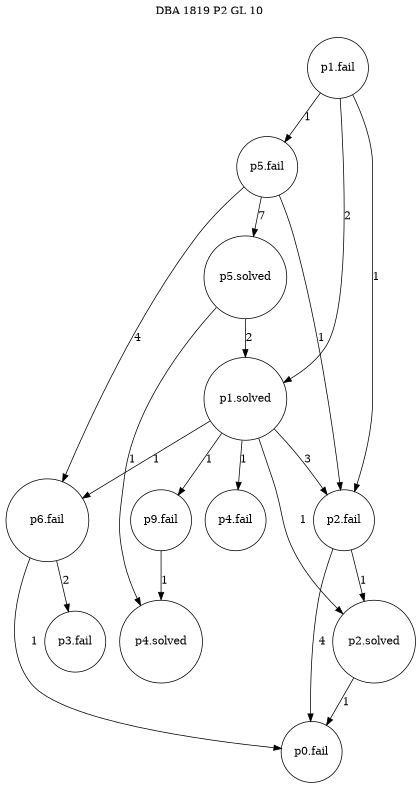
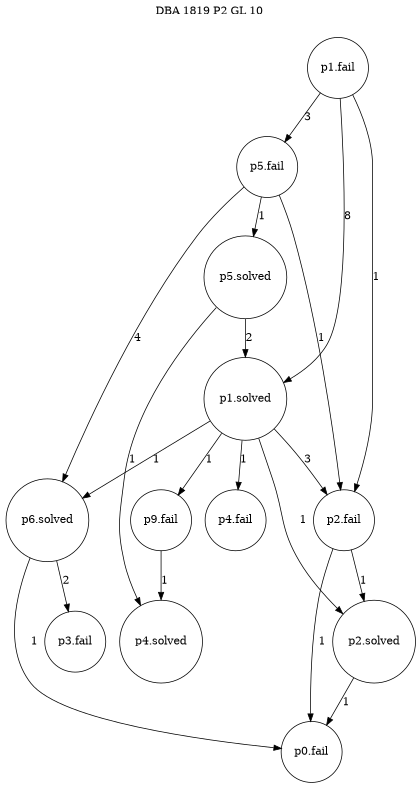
edge "p1.fail" -> "p5.fail": label "1" -> "3"
edge "p5.fail" -> "p5.solved": label "7" -> "1"
edge "p1.fail" -> "p1.solved": label "2" -> "8"
node "p6.fail": label "p6.fail" -> "p6.solved"
edge "p2.fail" -> "p0.fail": label "4" -> "1"
